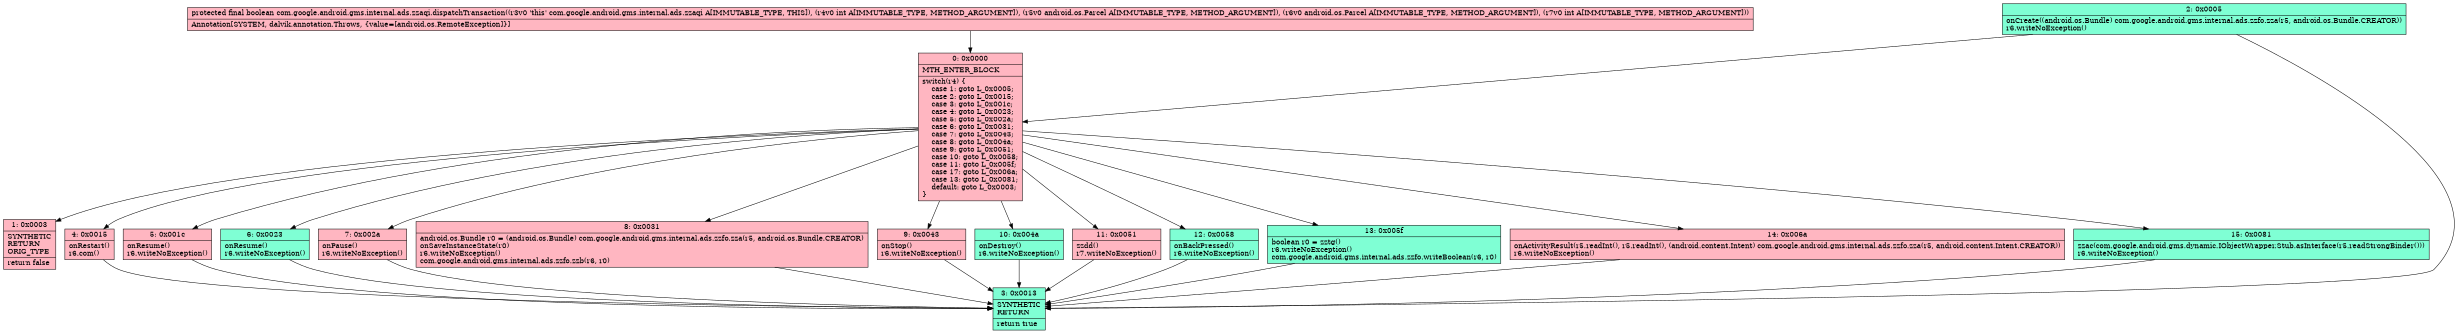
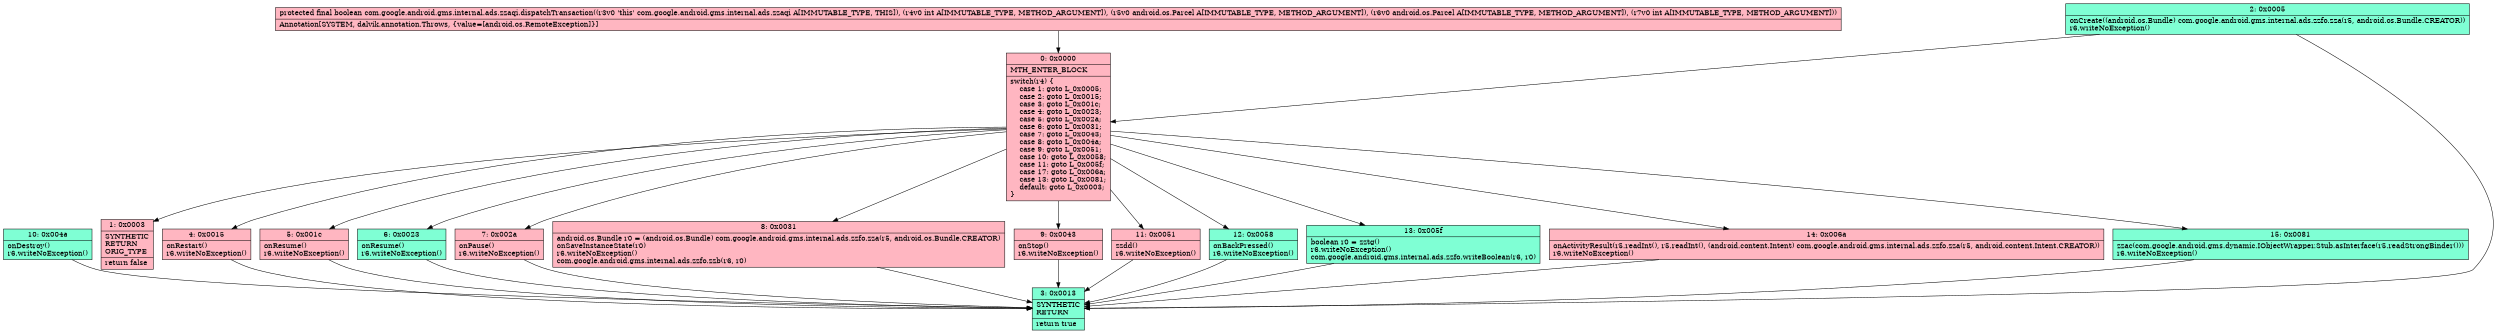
edge "0: 0x0000" -> "10: 0x004a": removed
node "4: 0x0015": text "r6.com()" -> "r6.writeNoException()"
node "11: 0x0051": text "r7.writeNoException()" -> "r6.writeNoException()"
